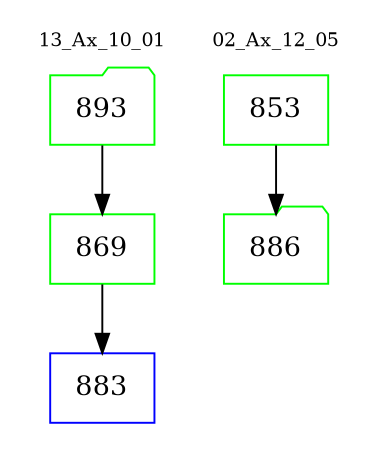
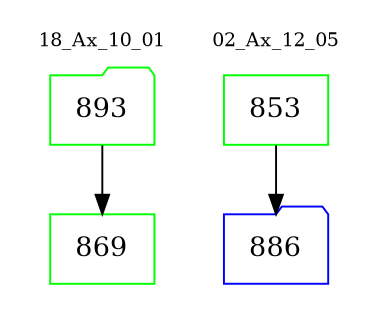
cluster "13_Ax_10_01": label "13_Ax_10_01" -> "18_Ax_10_01"
node "886": color green -> blue
node "883": removed
